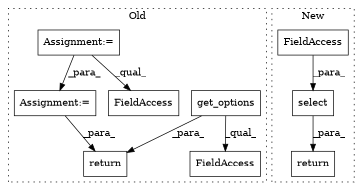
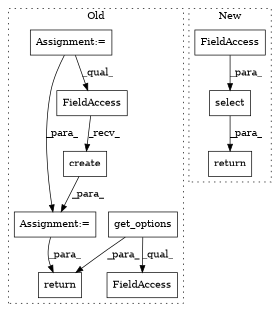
node "create": added
